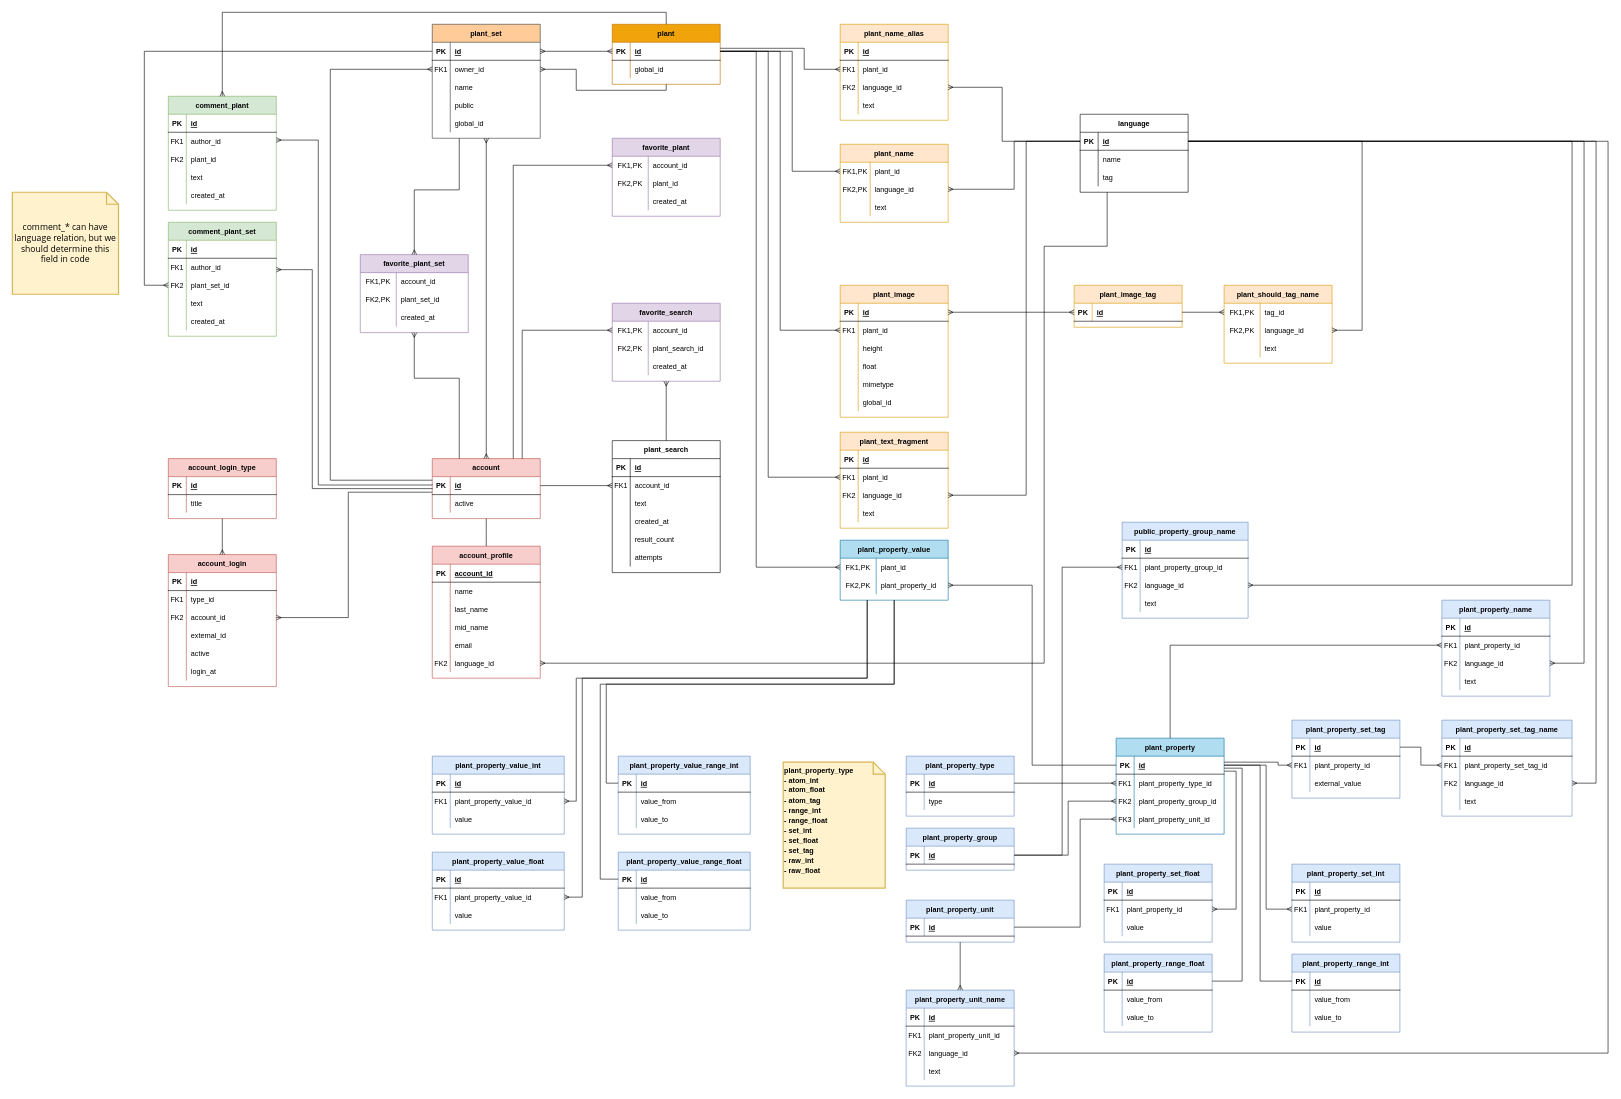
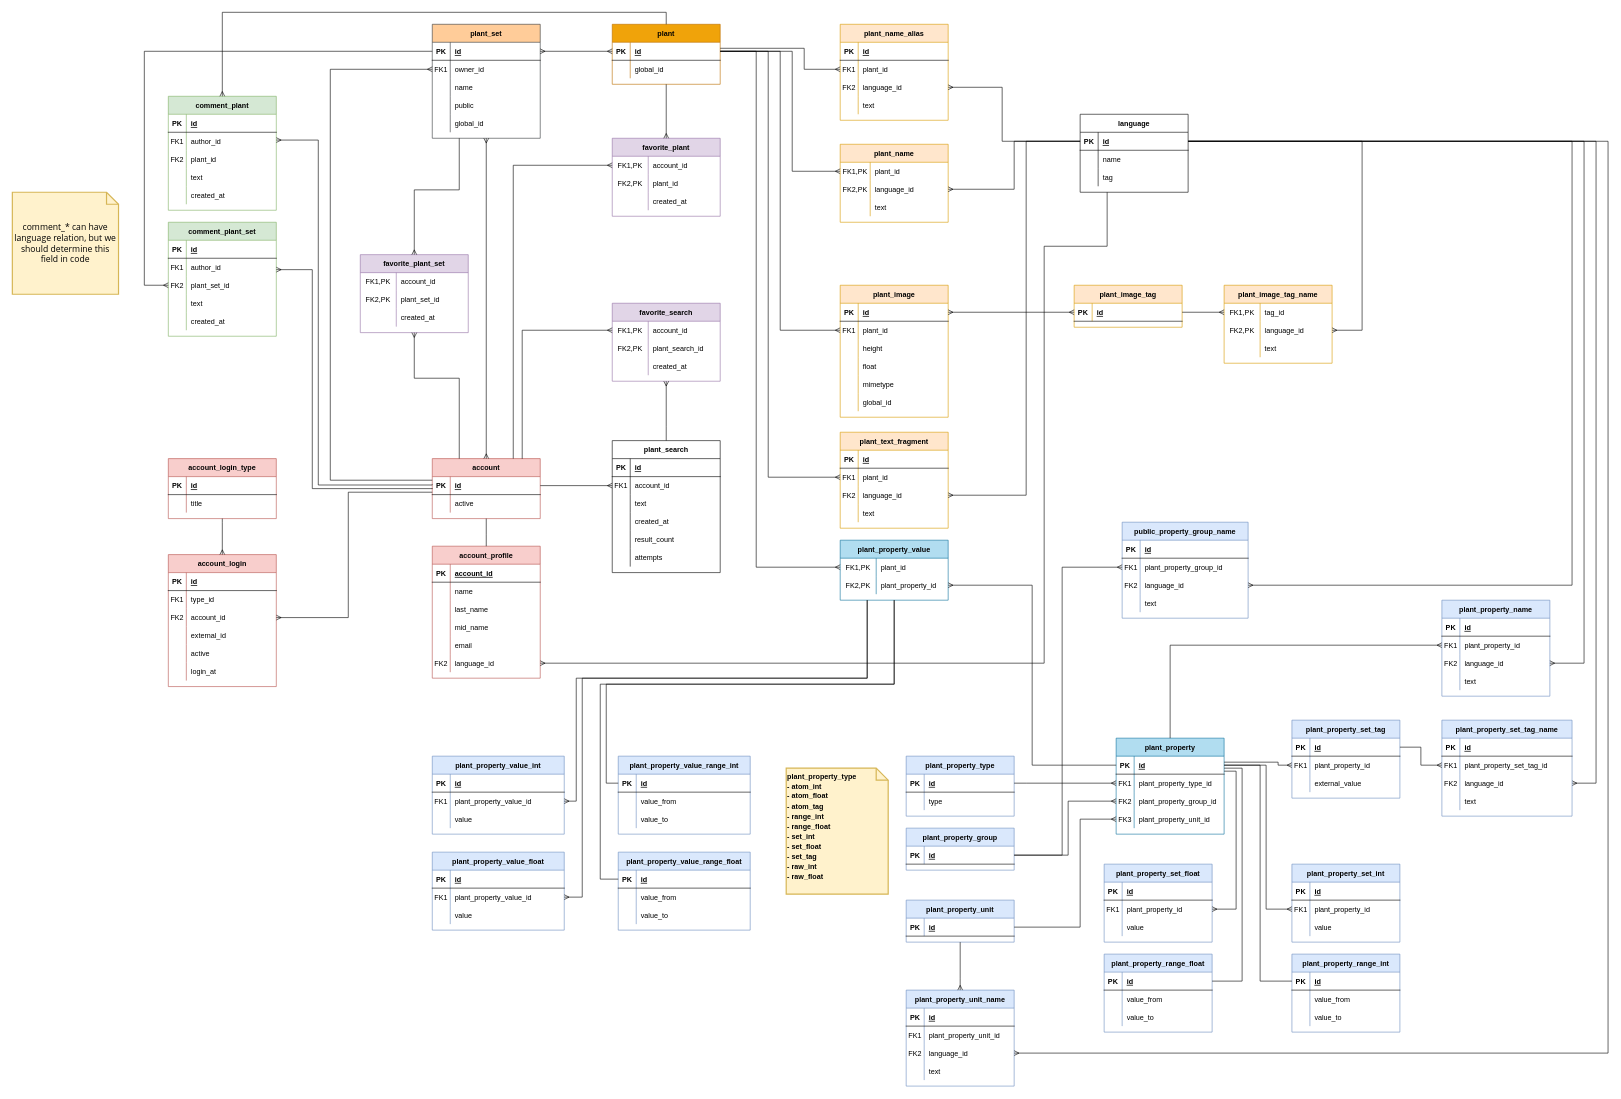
edge "plant" -> "owner_id": now "plant" -> "favorite_plant"
node "plant_should_tag_name": label "plant_should_tag_name" -> "plant_image_tag_name"
node "plant_property_type - atom_int - atom_float - atom_tag - range_int - range_float - set_int - set_float - set_tag - raw_int - raw_float": moved (834, 825) -> (837, 831)
